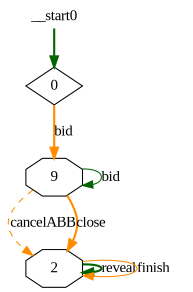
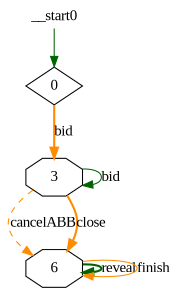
edge "__start0" -> "0": style bold -> solid
node "9": label "9" -> "3"
node "2": label "2" -> "6"
